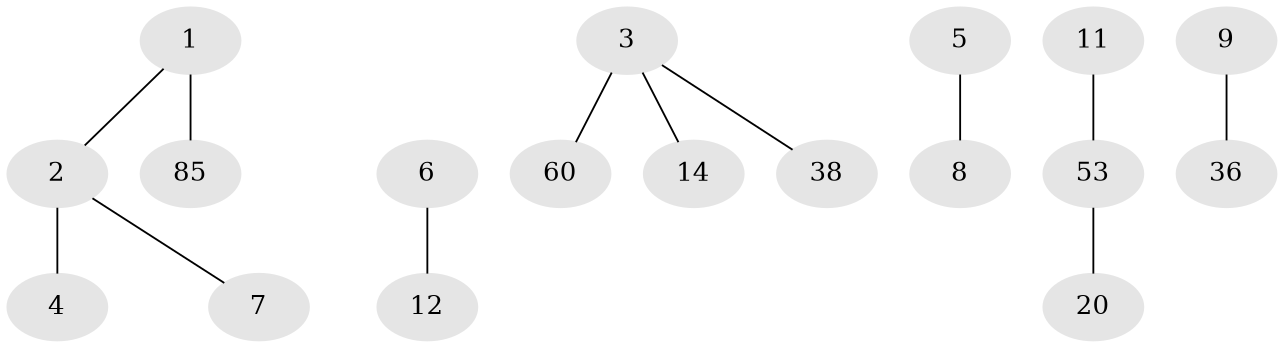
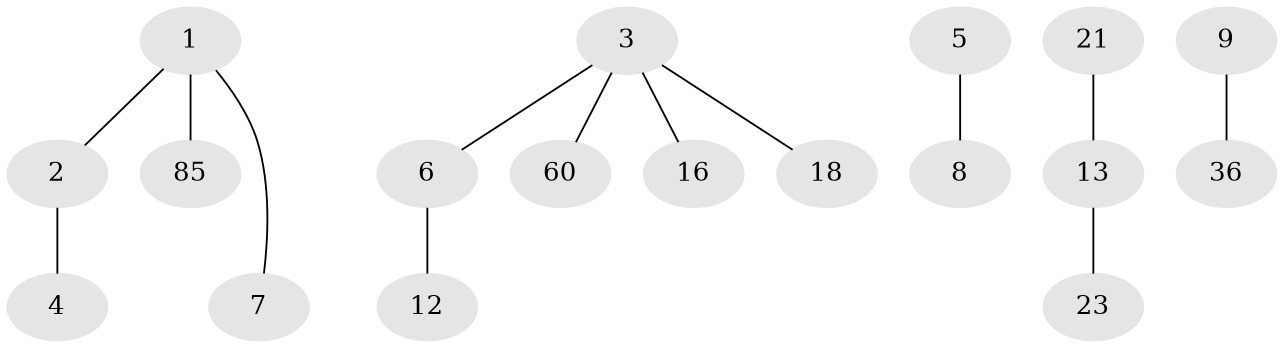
node "11": label "11" -> "21"
edge "3" -- "6": added
node "14": label "14" -> "16"
node "38": label "38" -> "18"
node "53": label "53" -> "13"
edge "2" -- "7": now "1" -- "7"
node "20": label "20" -> "23"
